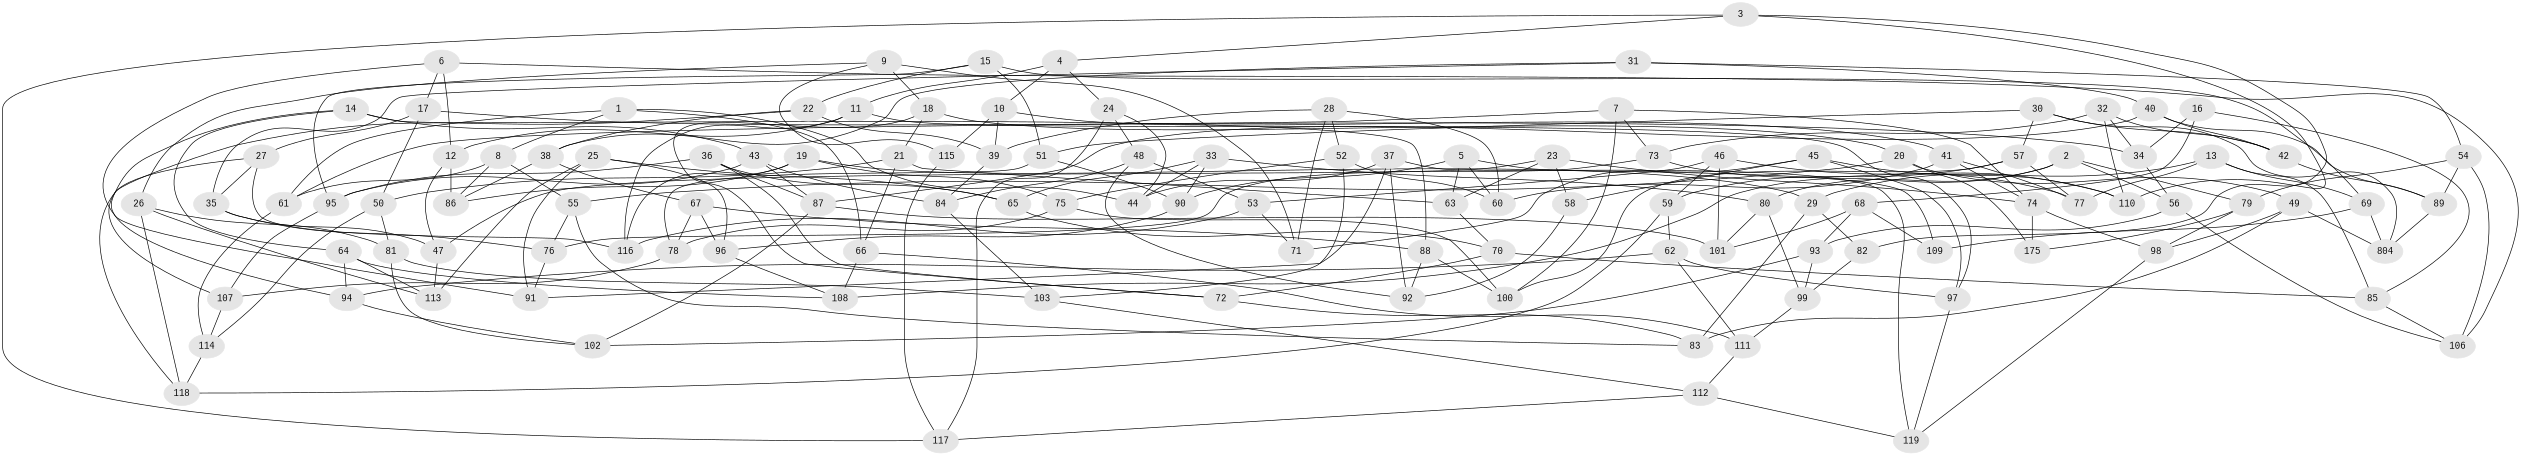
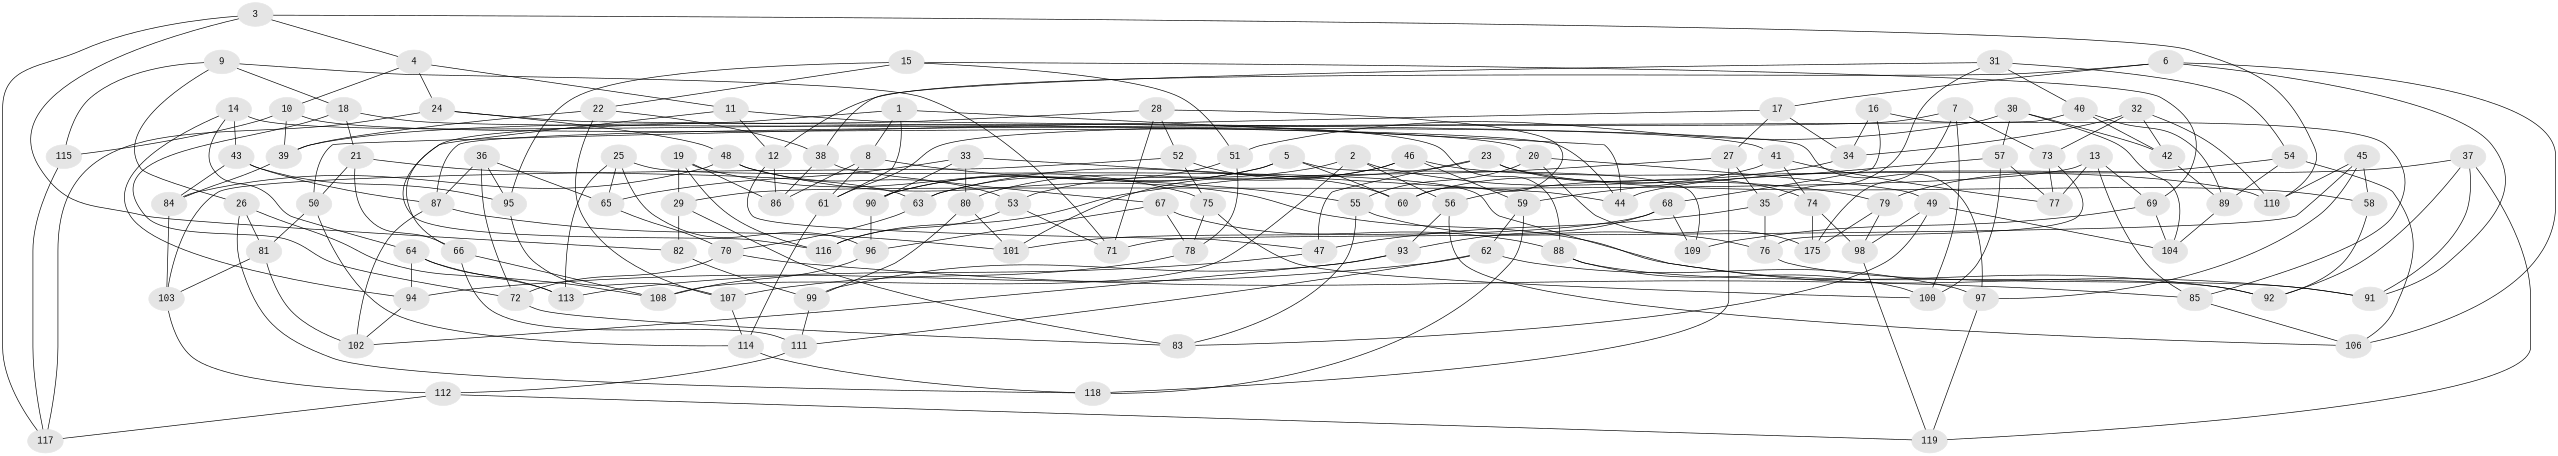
edge "7" -- "74": now "7" -- "175"
node "804": label "804" -> "104"
